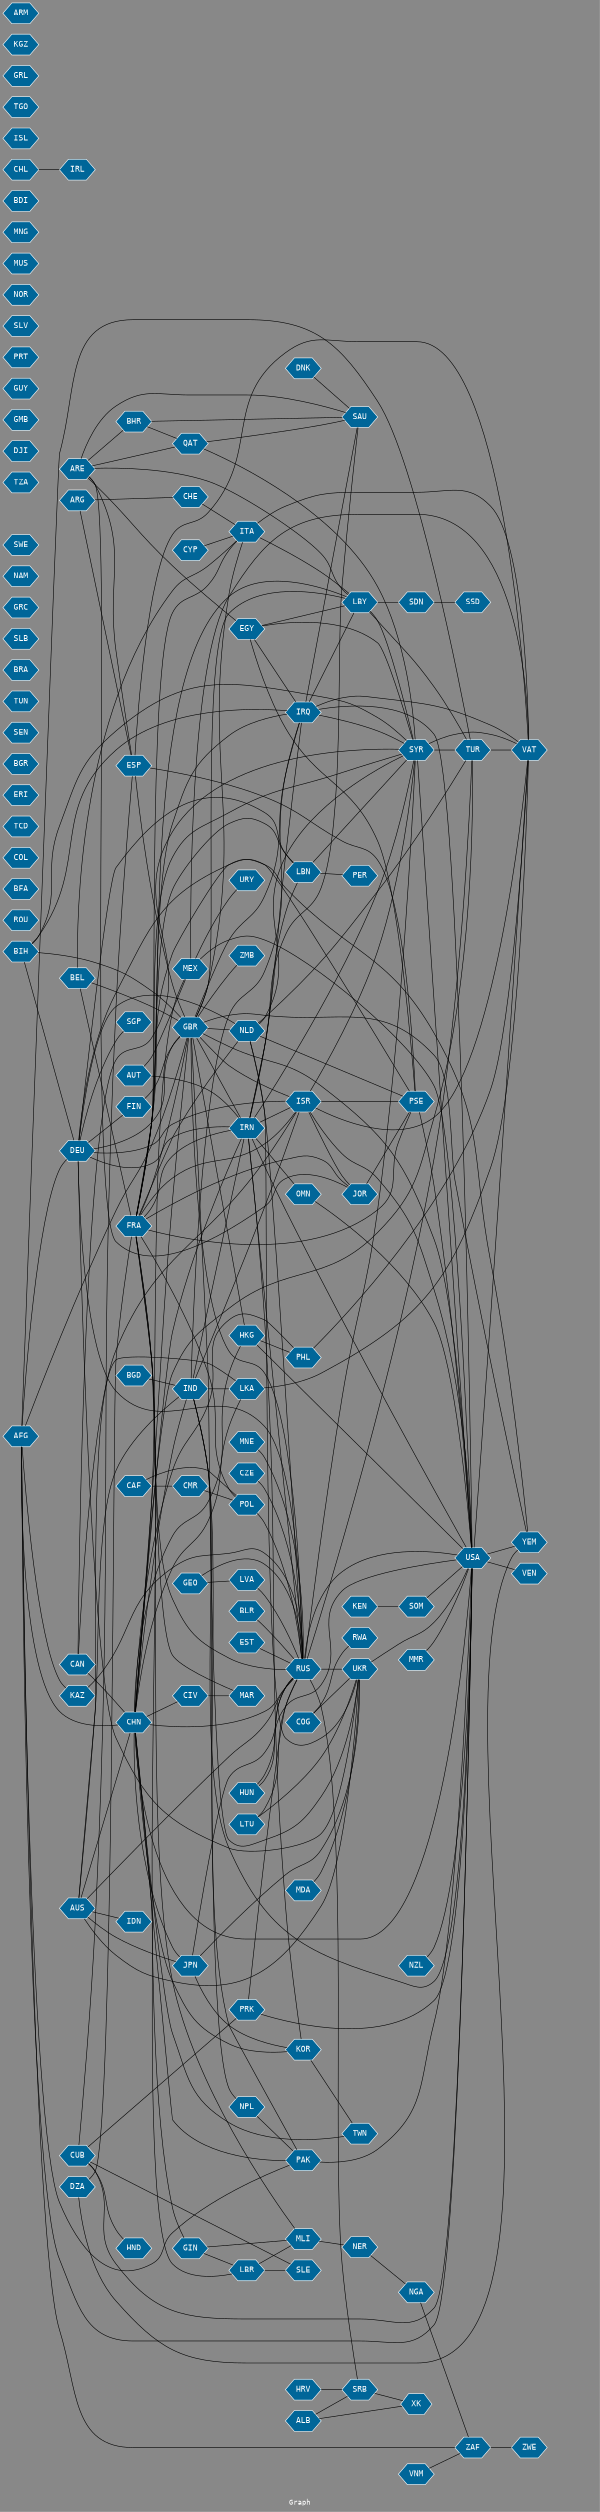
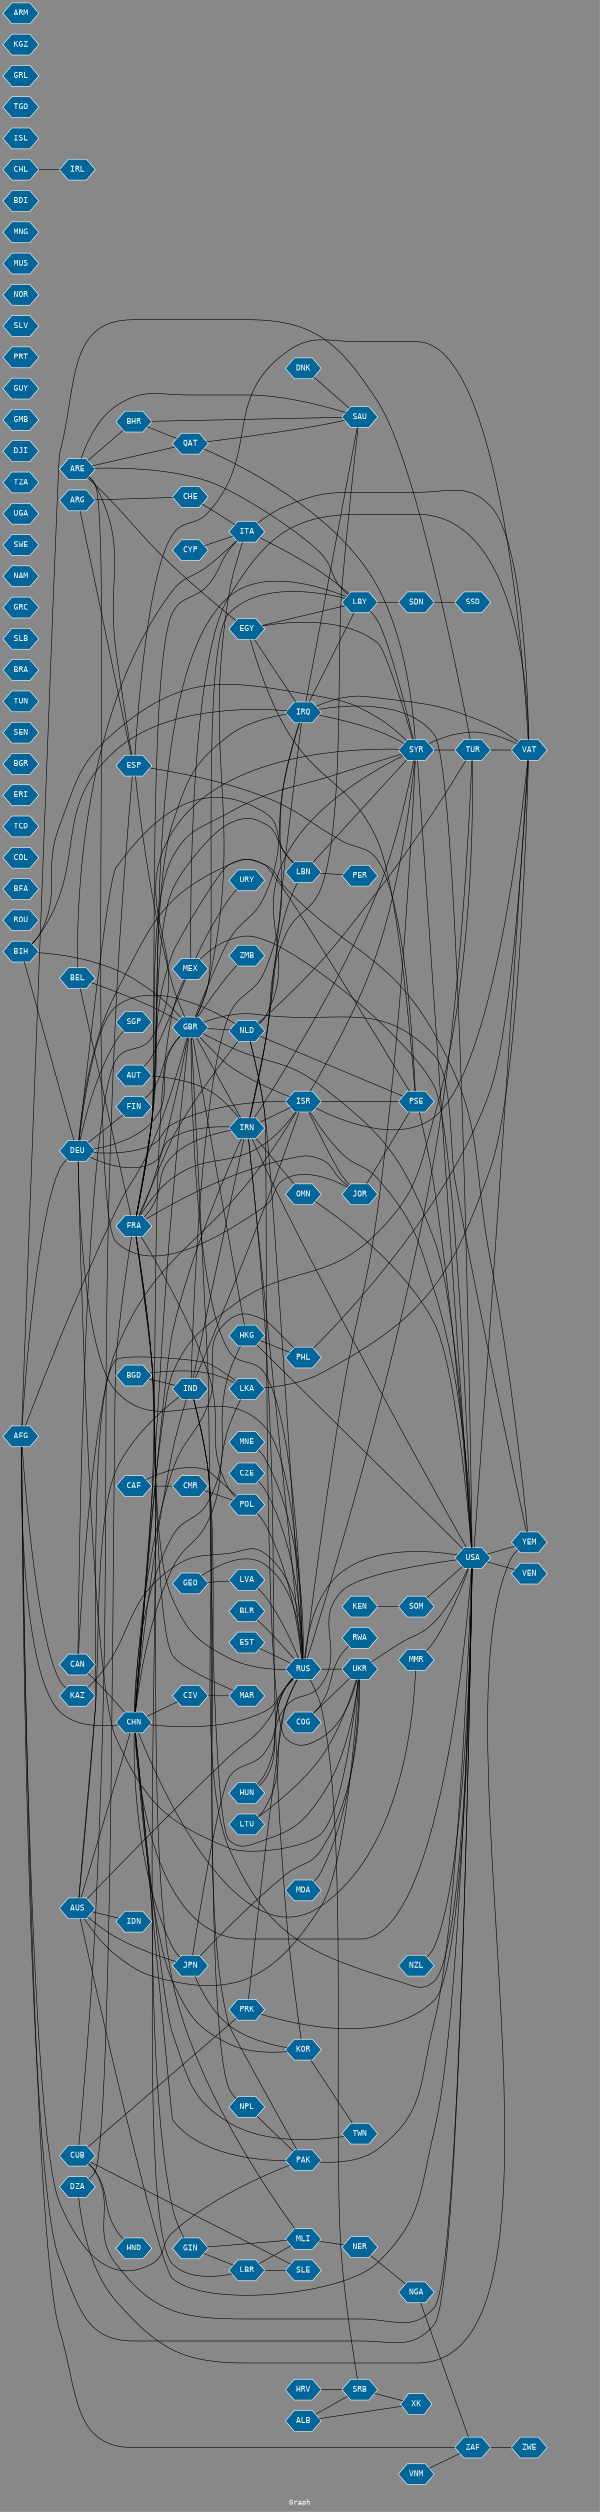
node "UGA": added
edge "LBY" -- "TUR": removed
edge "PSE" -- "FRA": removed
edge "IND" -- "LKA": now "BGD" -- "LKA"
edge "MMR" -- "CHN": added
edge "USA" -- "AUS": added
